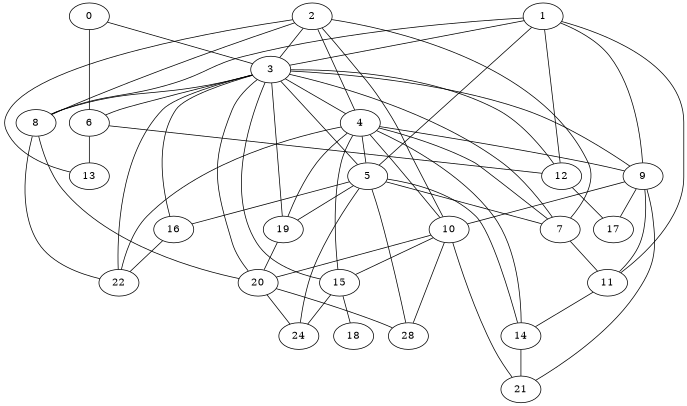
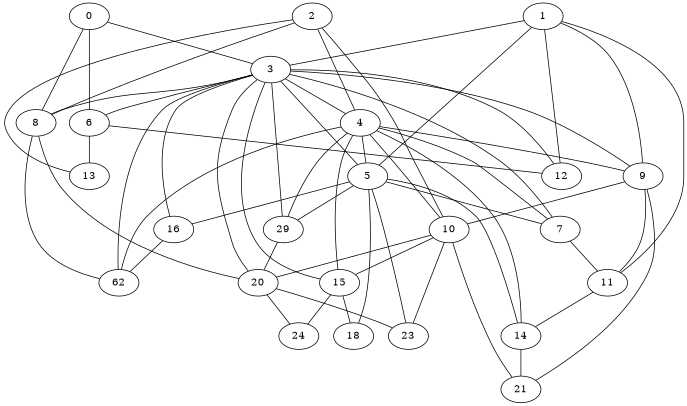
edge "2" -- "3": removed
edge "1" -- "8": now "0" -- "8"
edge "2" -- "7": removed
node "19": label "19" -> "29"
node "17": removed
edge "5" -- "24": now "5" -- "18"
node "22": label "22" -> "62"
node "28": label "28" -> "23"
